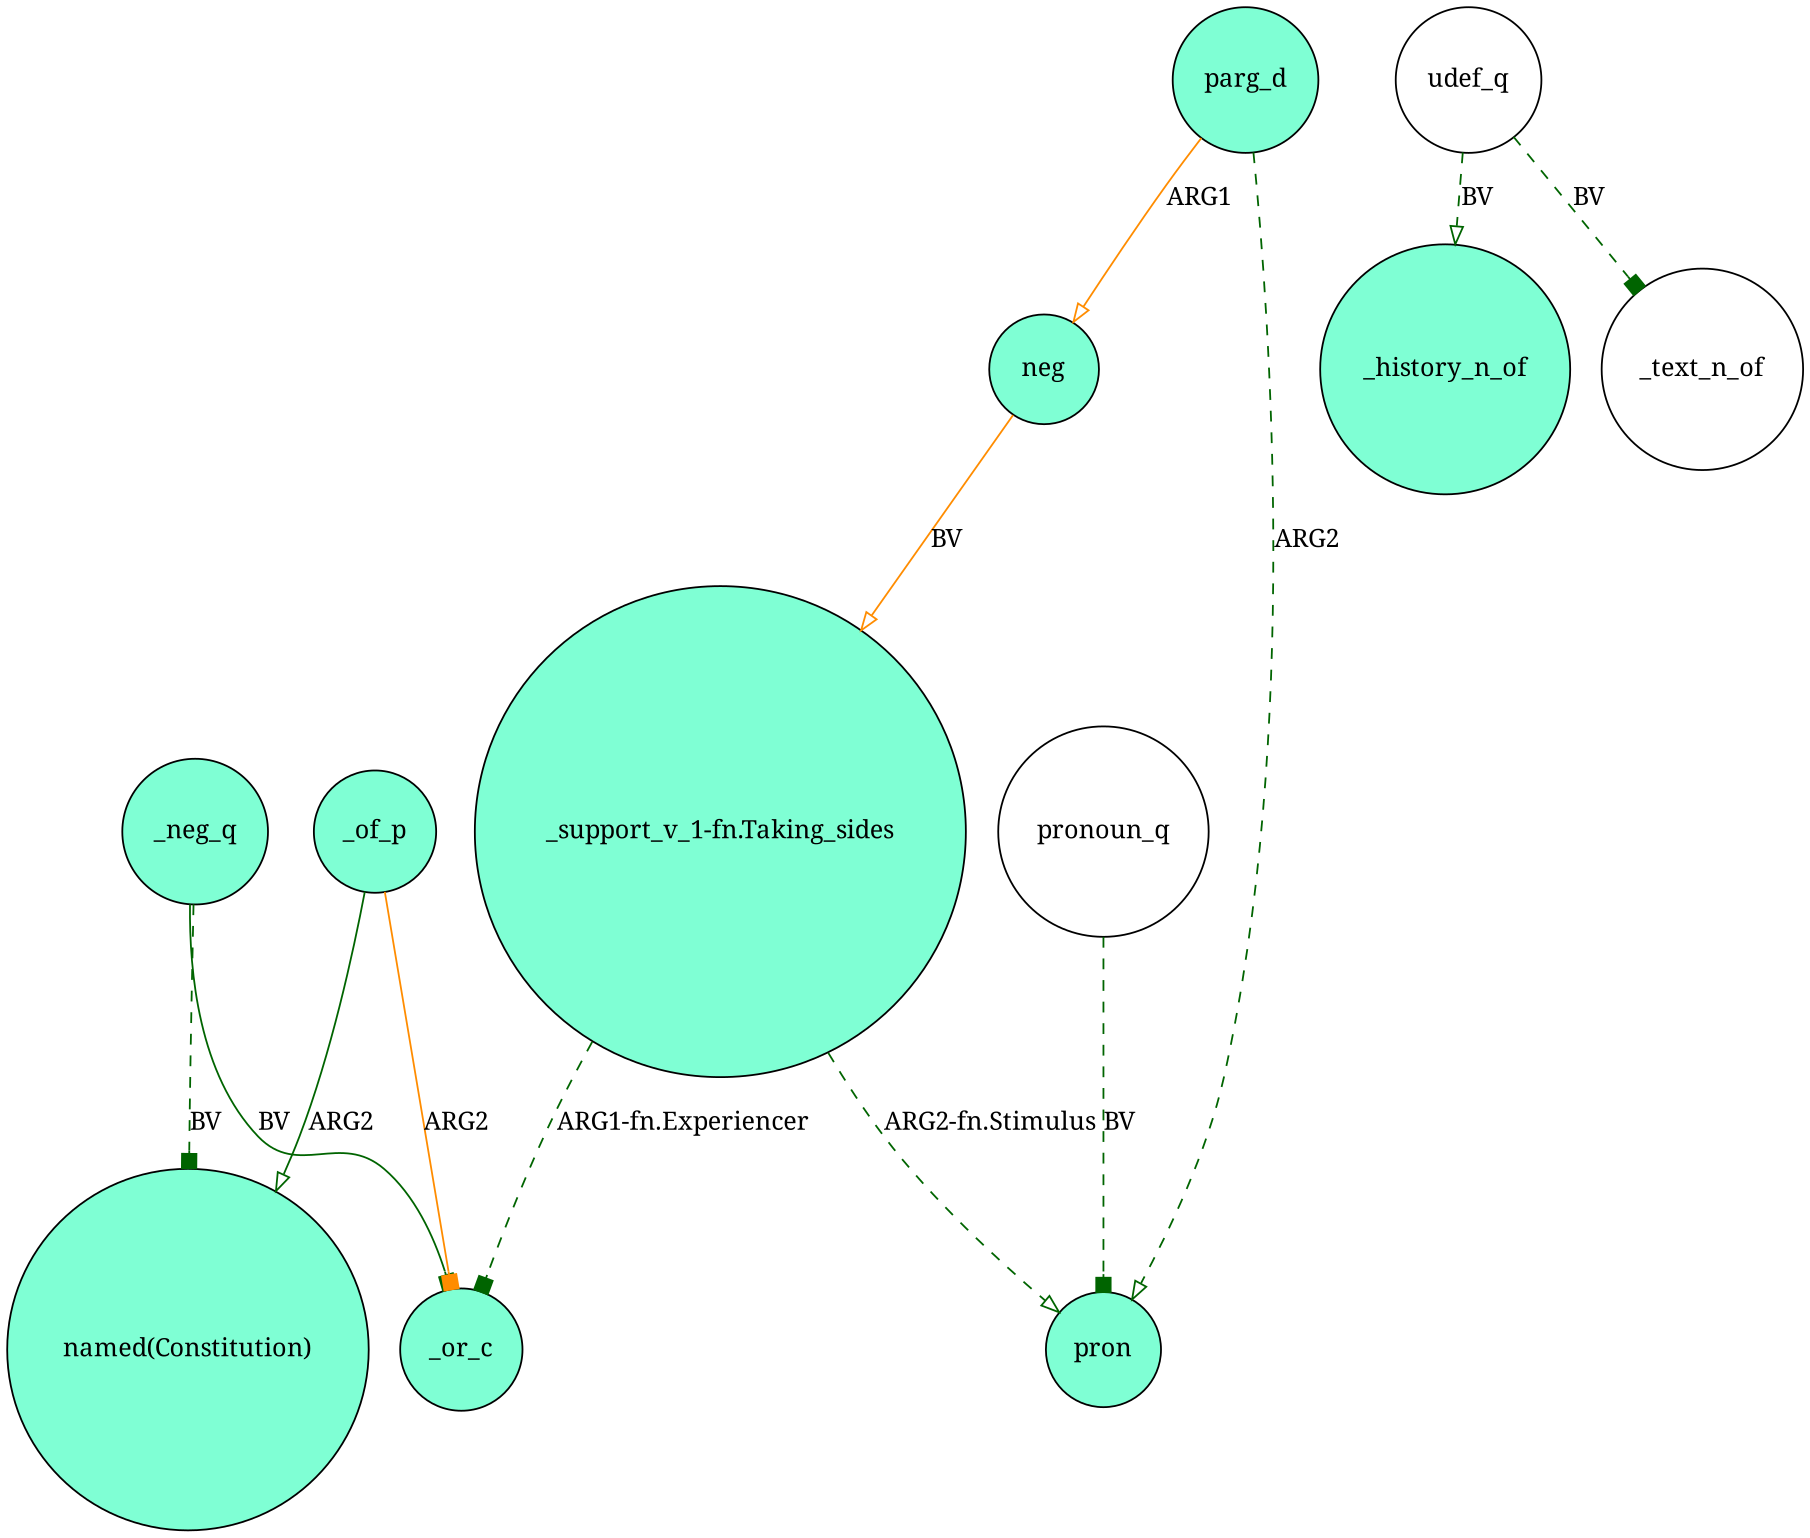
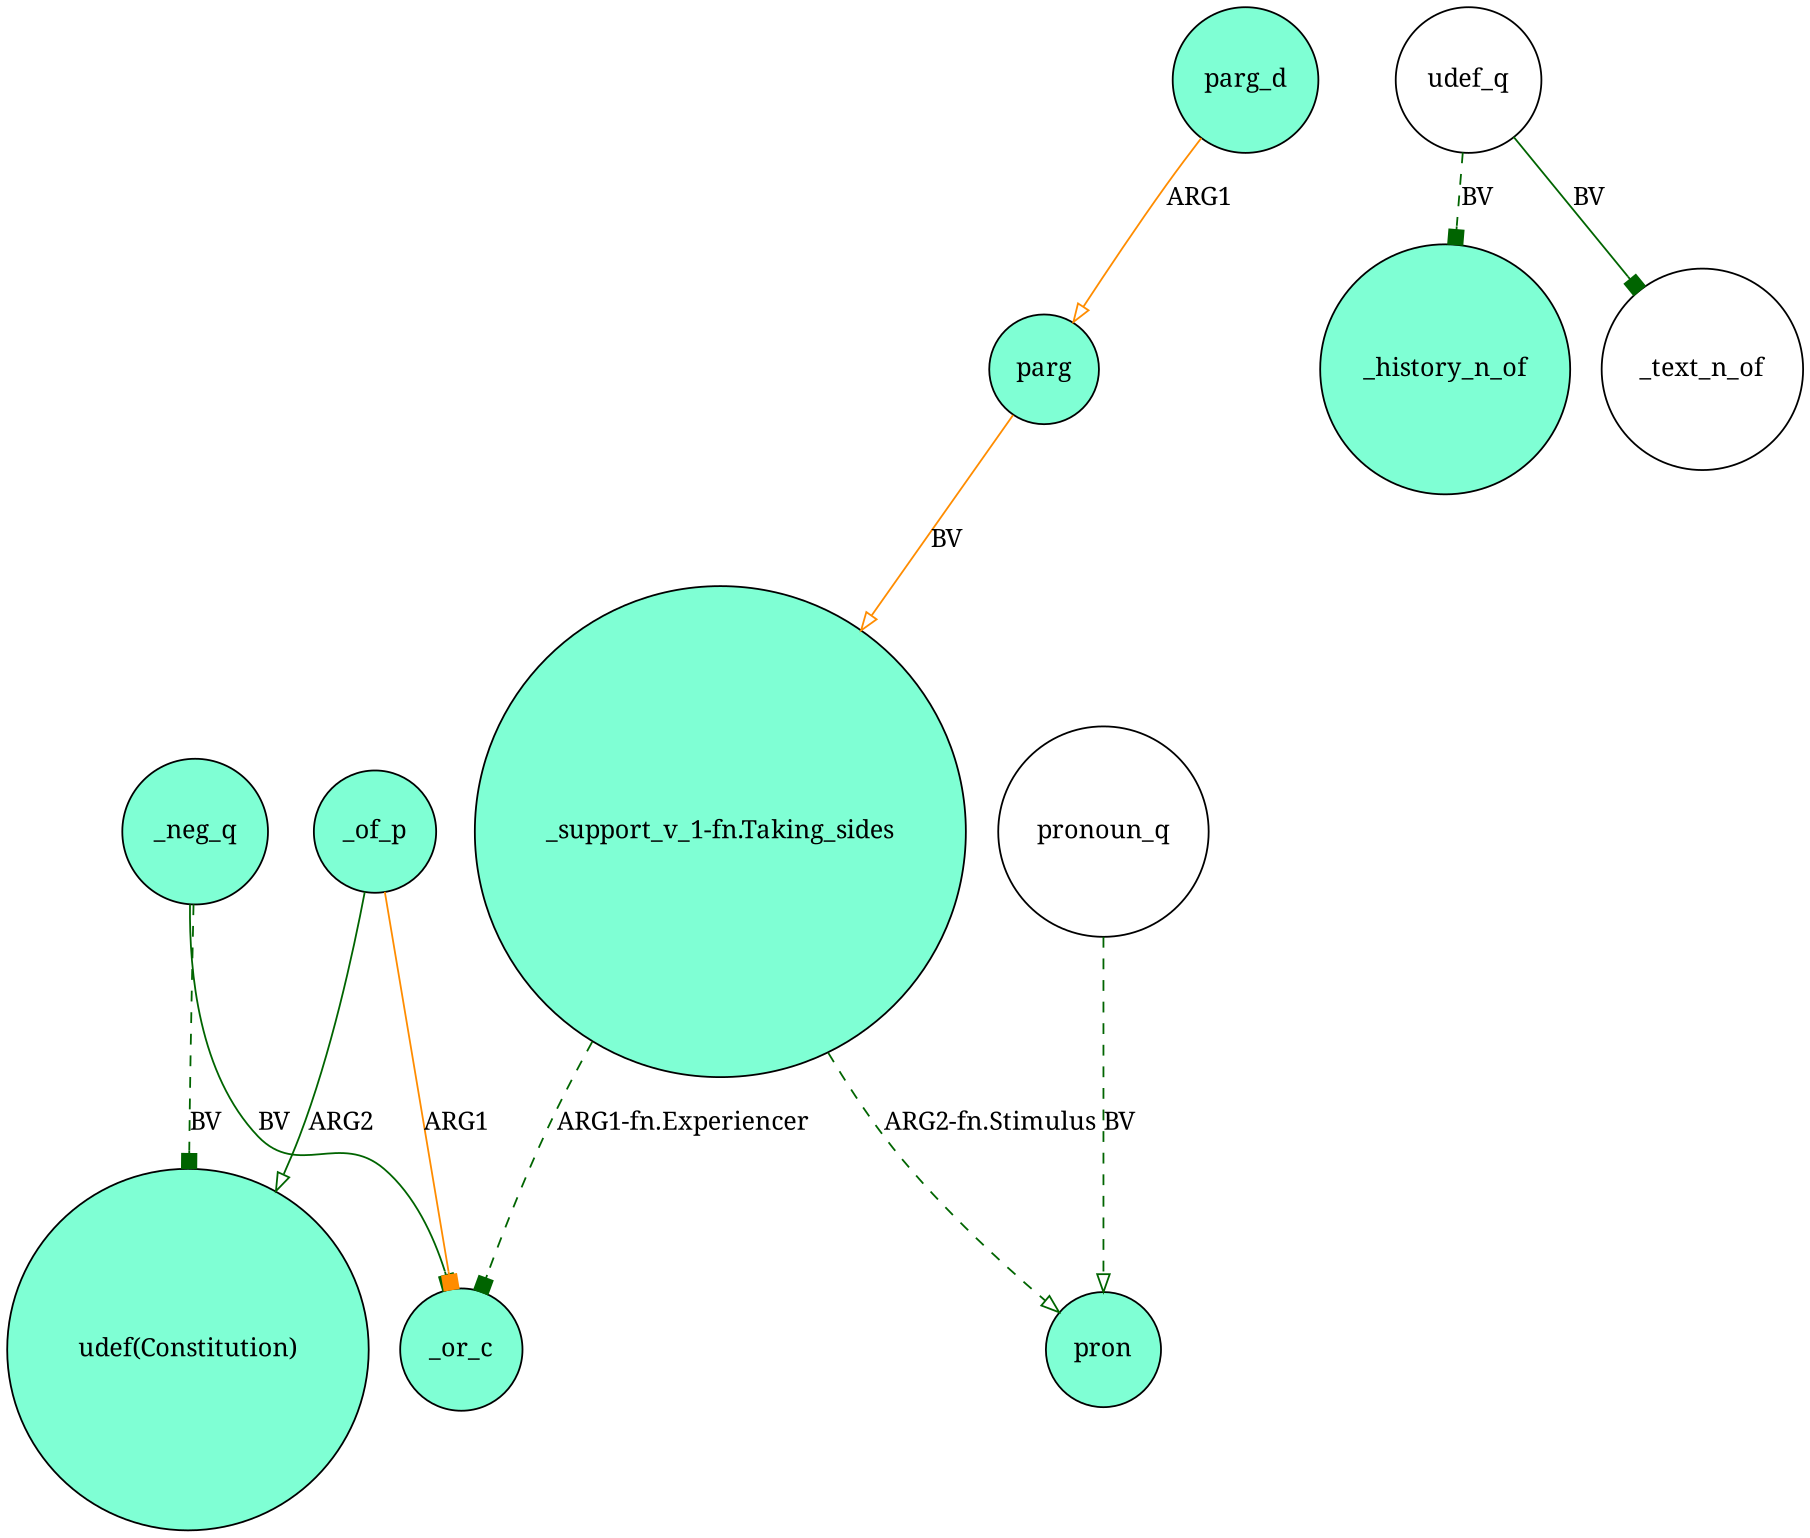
edge "udef_q" -> "_history_n_of": arrowhead onormal -> box
edge "udef_q" -> "_text_n_of": style dashed -> solid
node "neg": label "neg" -> "parg"
edge "parg_d" -> "pron": removed, label "ARG2"
edge "pronoun_q" -> "pron": arrowhead box -> onormal
edge "_of_p" -> "_or_c": label "ARG2" -> "ARG1"
node "named(Constitution)": label "named(Constitution)" -> "udef(Constitution)"
